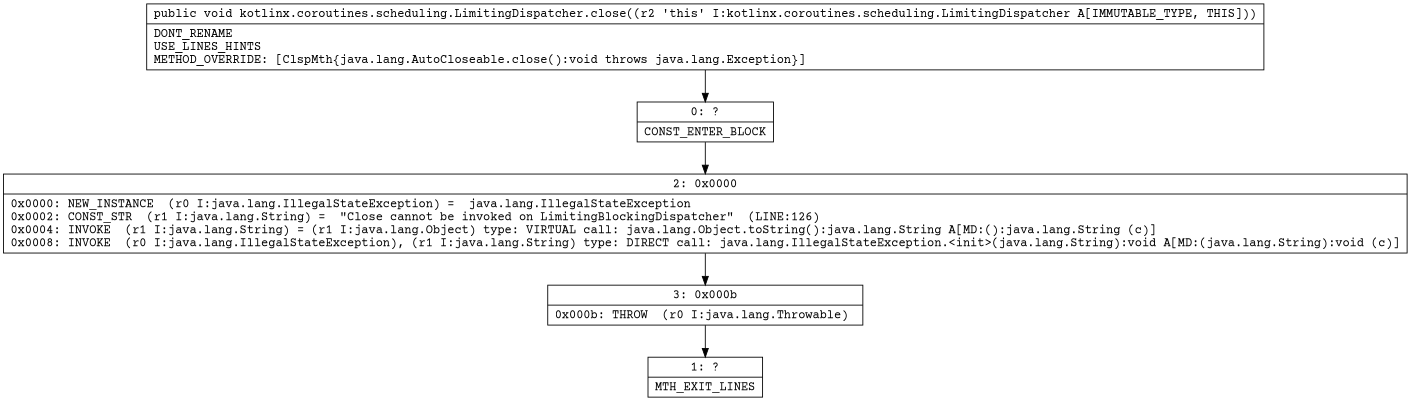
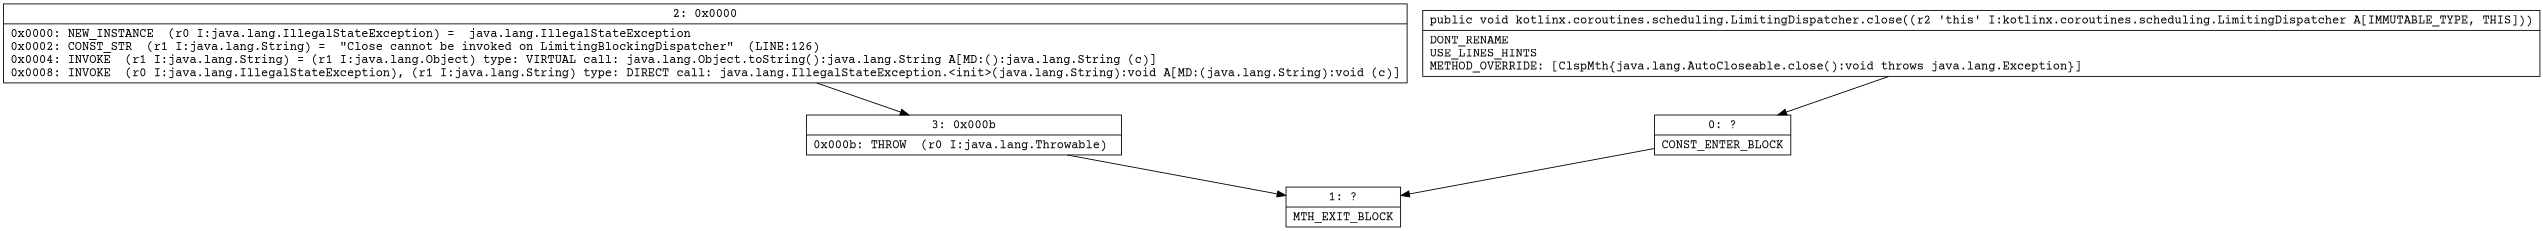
edge "0: ?" -> "2: 0x0000": now "0: ?" -> "1: ?"
node "1: ?": text "MTH_EXIT_LINES" -> "MTH_EXIT_BLOCK"
